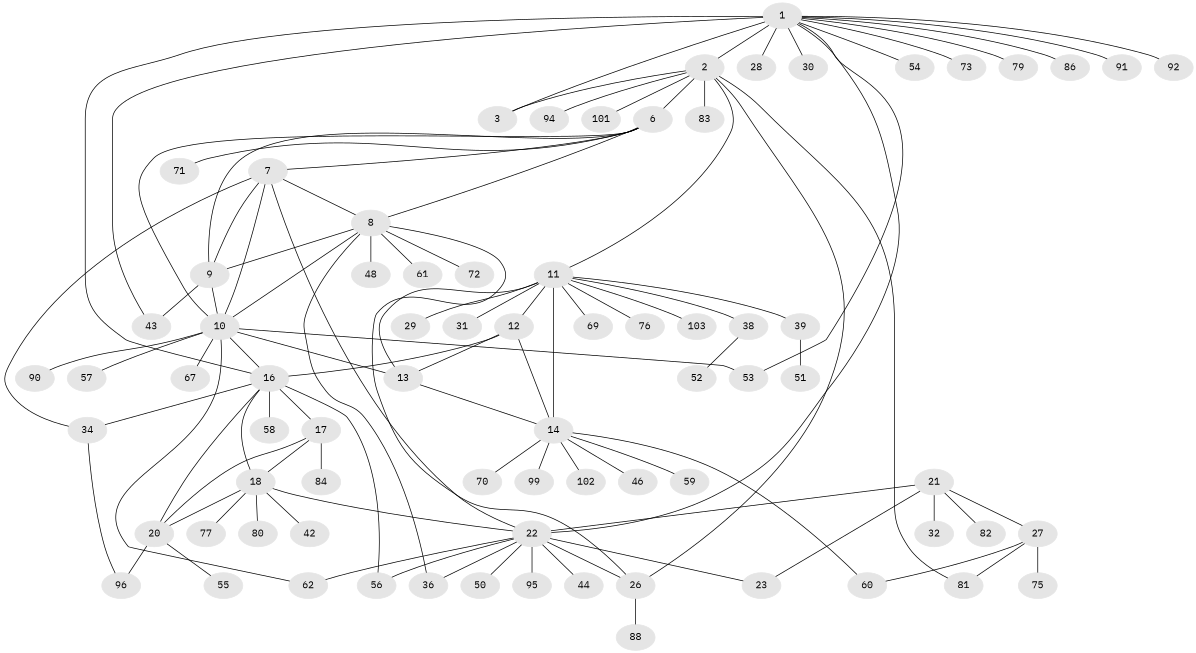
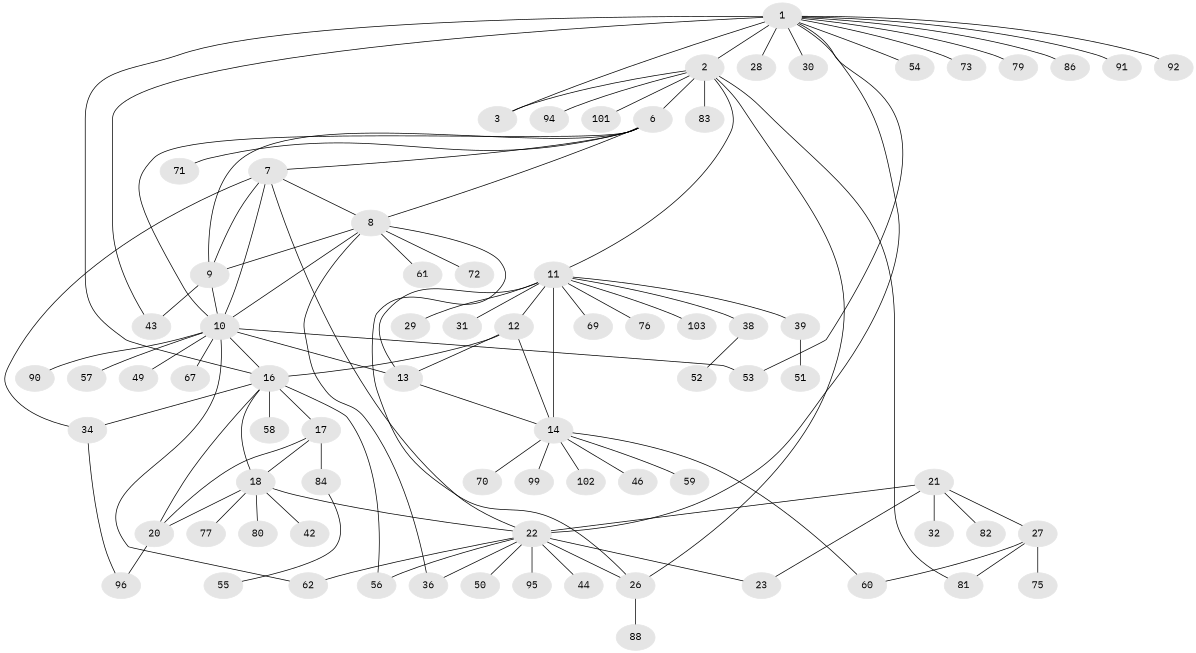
node "48": removed
node "49": added
edge "20" -- "55": now "84" -- "55"
